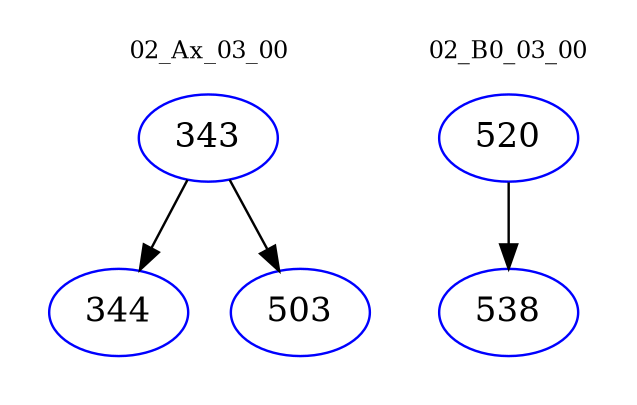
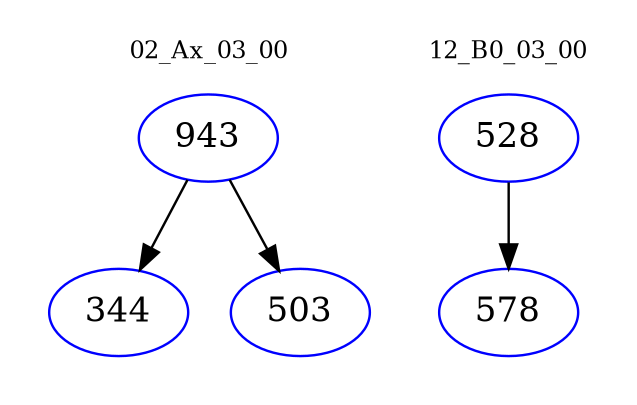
cluster "02_B0_03_00": label "02_B0_03_00" -> "12_B0_03_00"
node "343": label "343" -> "943"
node "520": label "520" -> "528"
node "538": label "538" -> "578"
